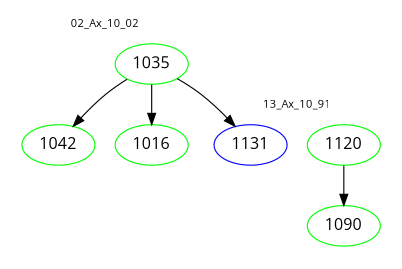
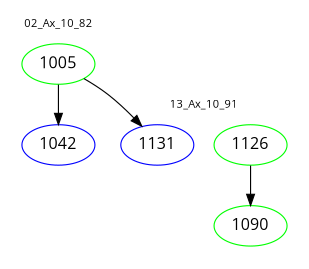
cluster "02_Ax_10_02": label "02_Ax_10_02" -> "02_Ax_10_82"
node "1035": label "1035" -> "1005"
node "1042": color green -> blue
node "1016": removed
node "1120": label "1120" -> "1126"
